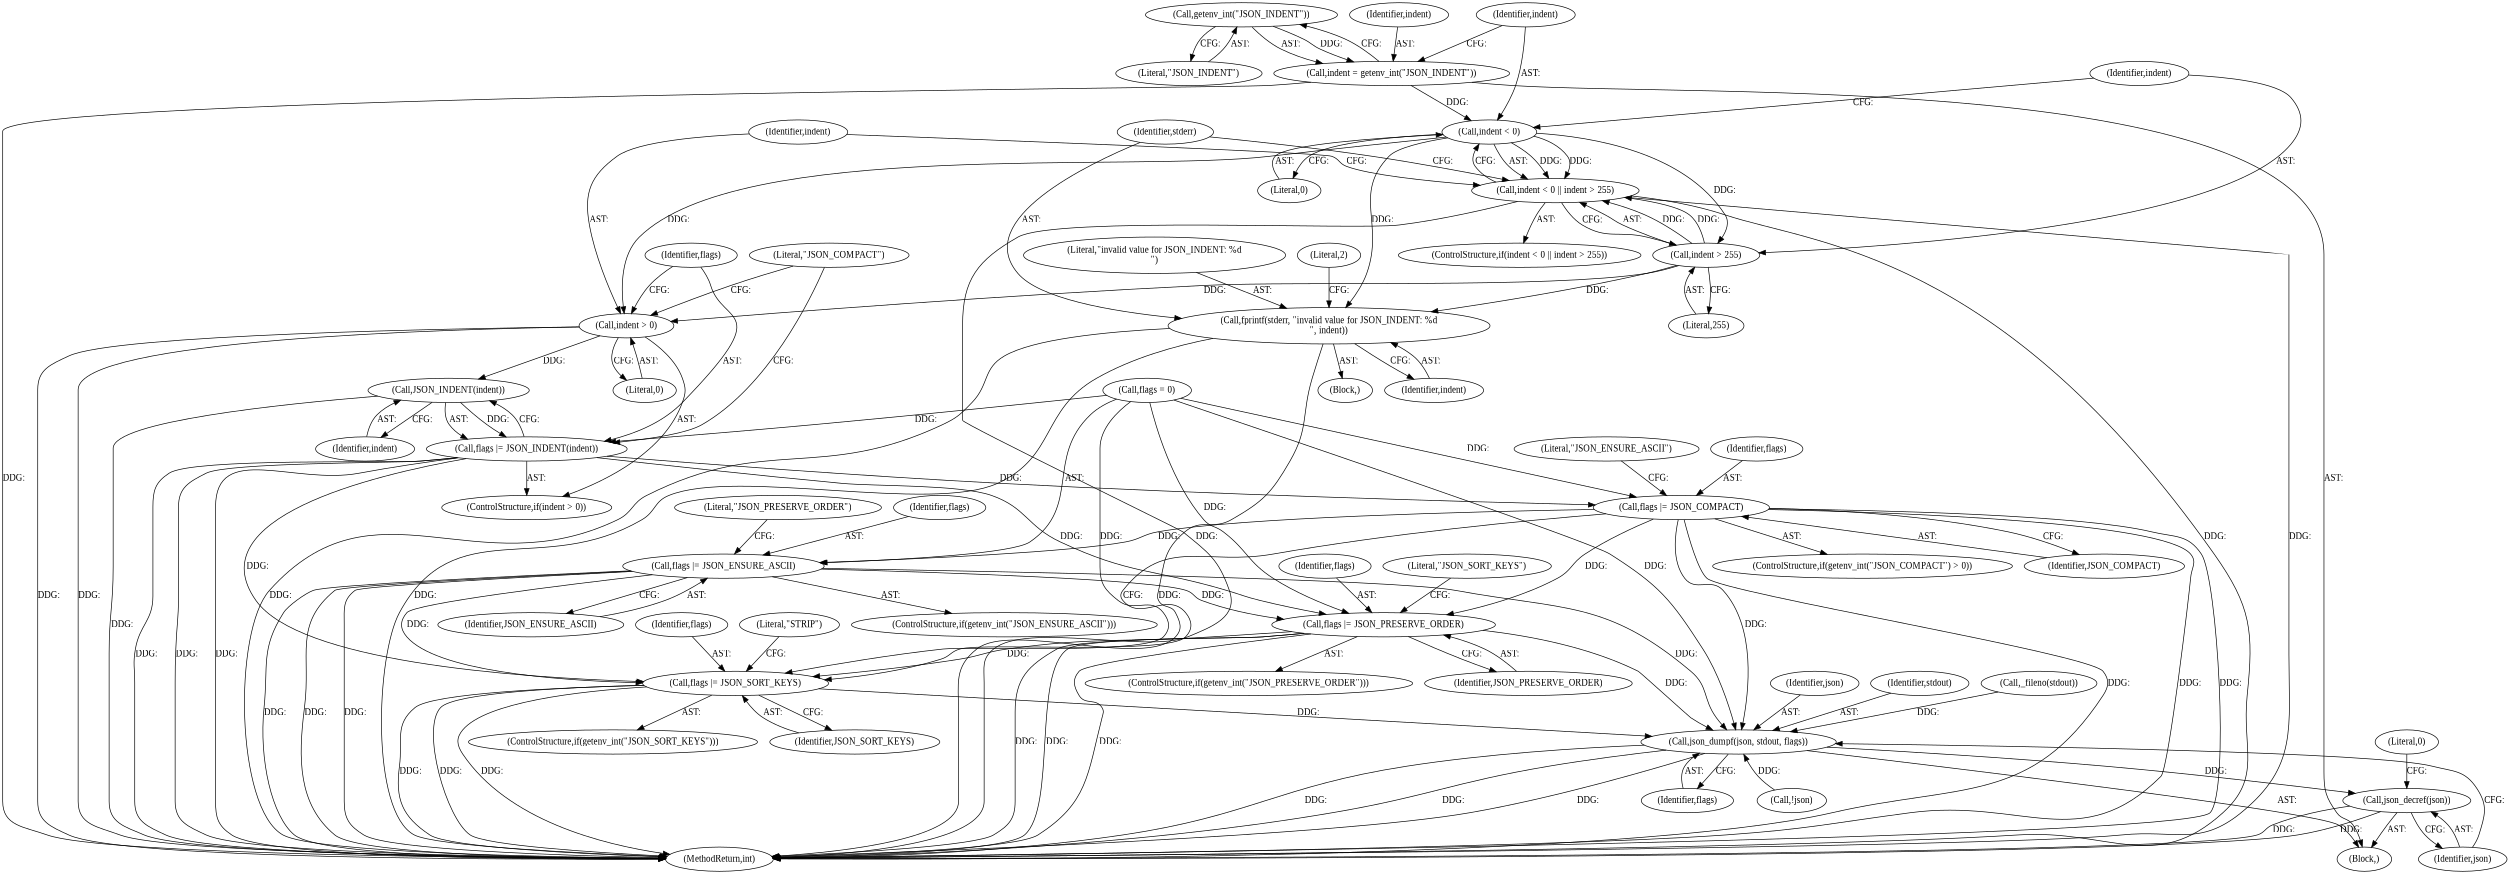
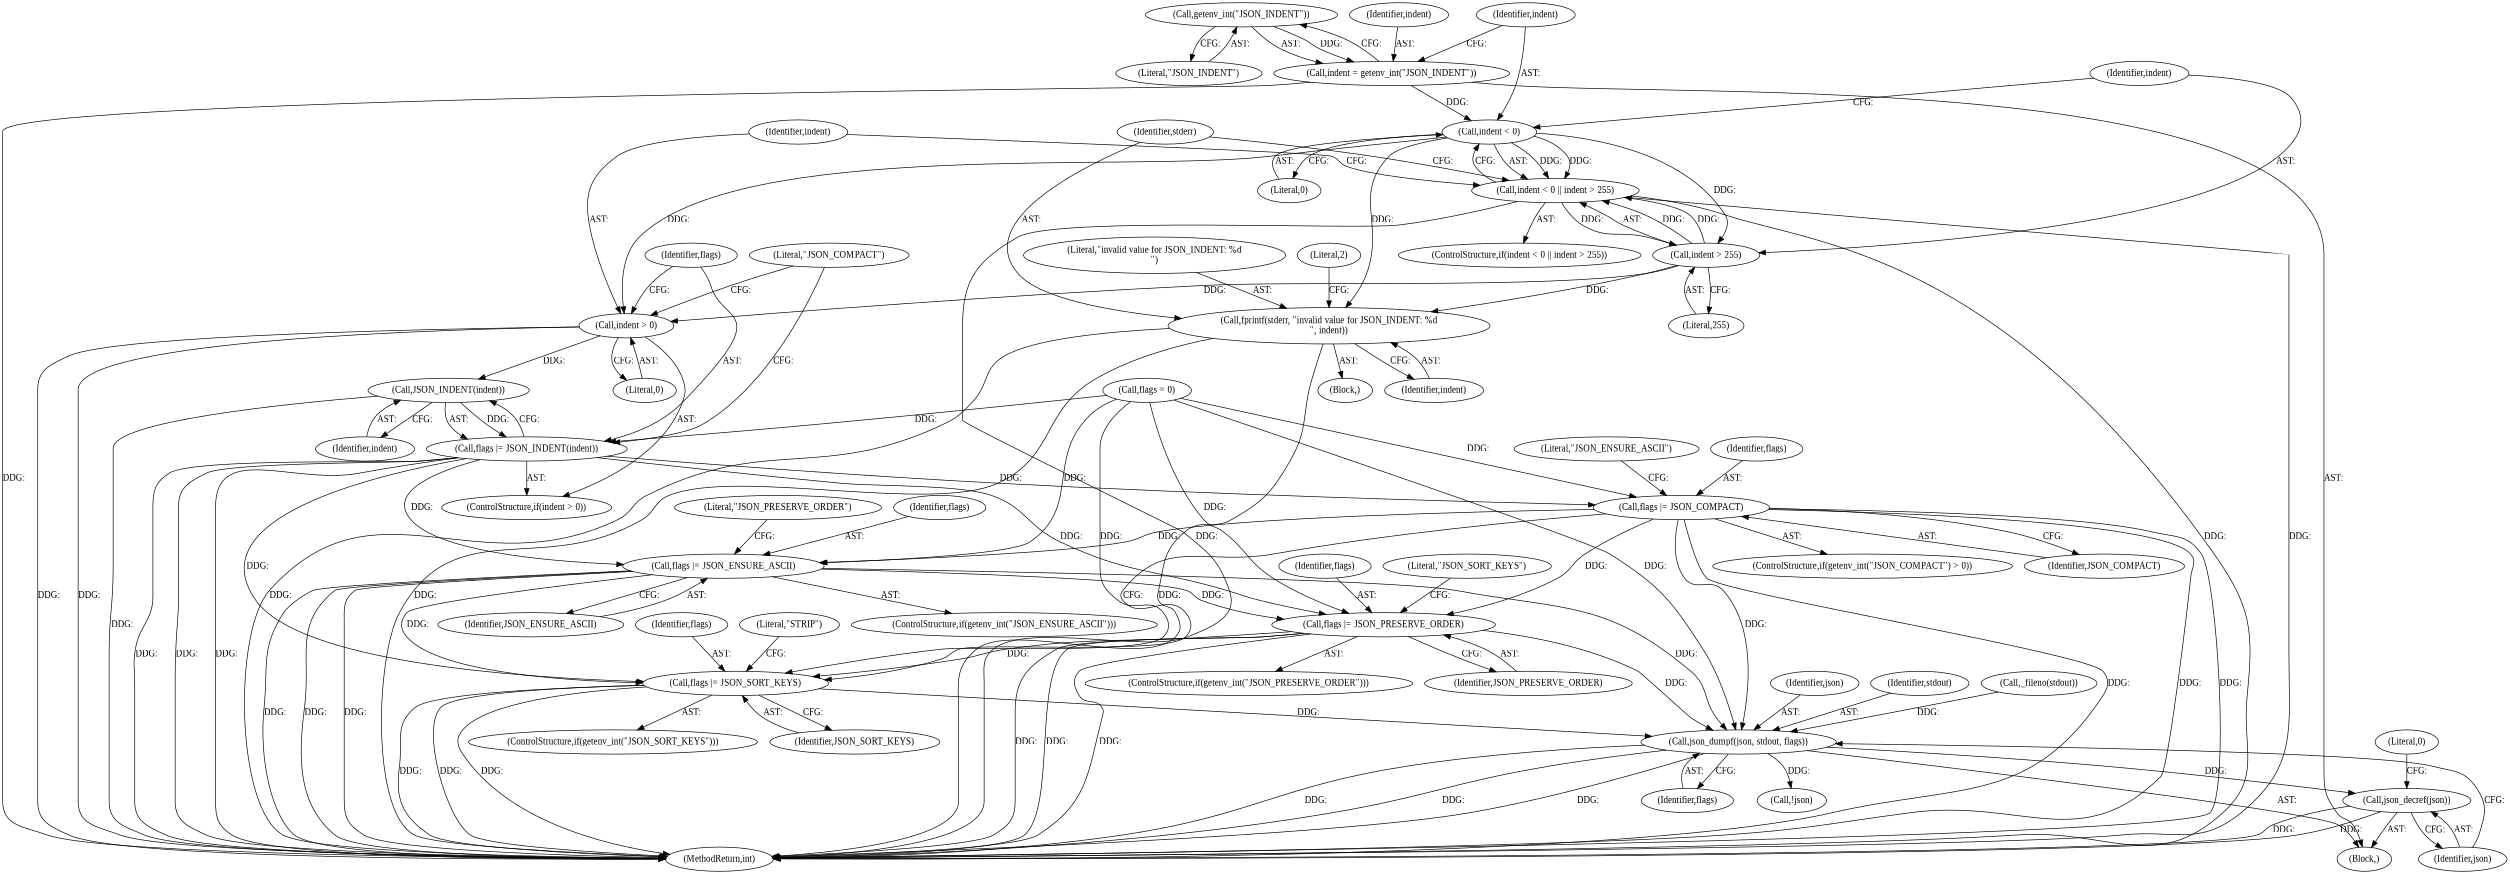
edge "(Call,indent < 0 || indent > 255)" -> "(Call,indent > 255)": label "CFG: " -> "DDG: "
edge "(Call,flags = 0)" -> "(Call,flags |= JSON_ENSURE_ASCII)": label "AST: " -> "DDG: "
edge "(Call,flags |= JSON_INDENT(indent))" -> "(Call,flags |= JSON_ENSURE_ASCII)": added, label "DDG:"
edge "(Call,!json)" -> "(Call,json_dumpf(json, stdout, flags))": reversed
